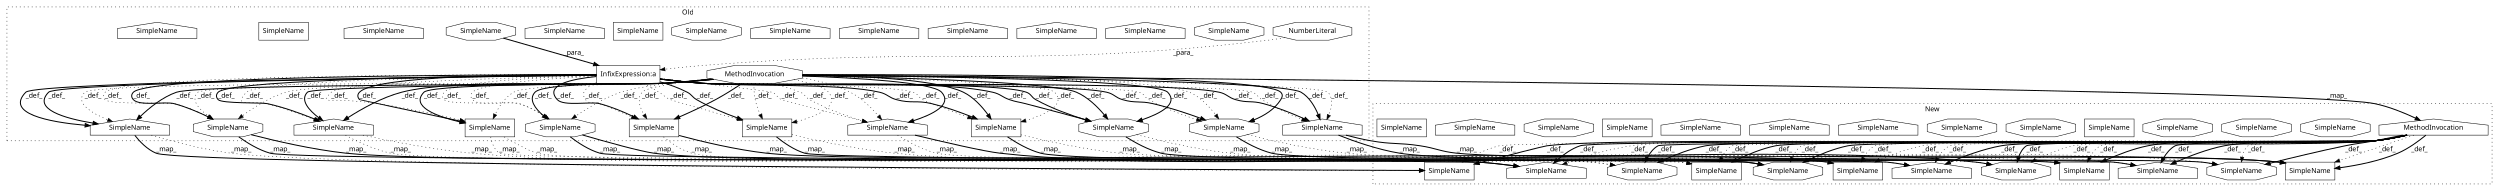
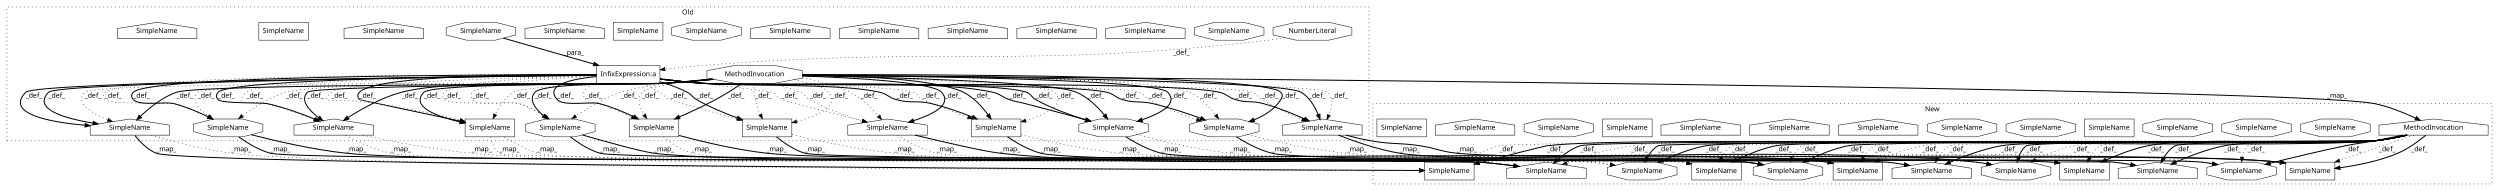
edge "NumberLiteral" -> "InfixExpression:a": label "_para_" -> "_def_"
